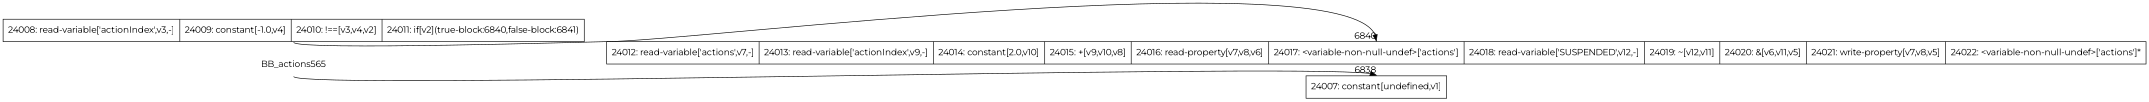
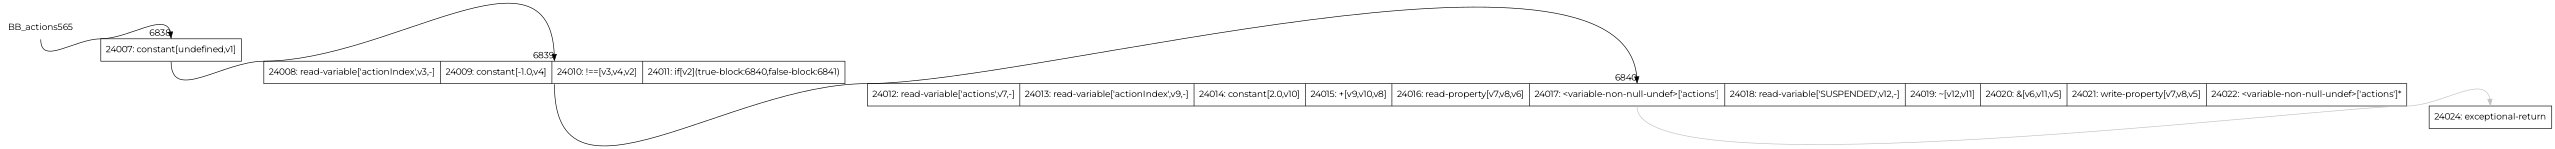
edge "24007: constant[undefined,v1]" -> "24008: read-variable['actionIndex',v3,-]": added
node "24024: exceptional-return": added
